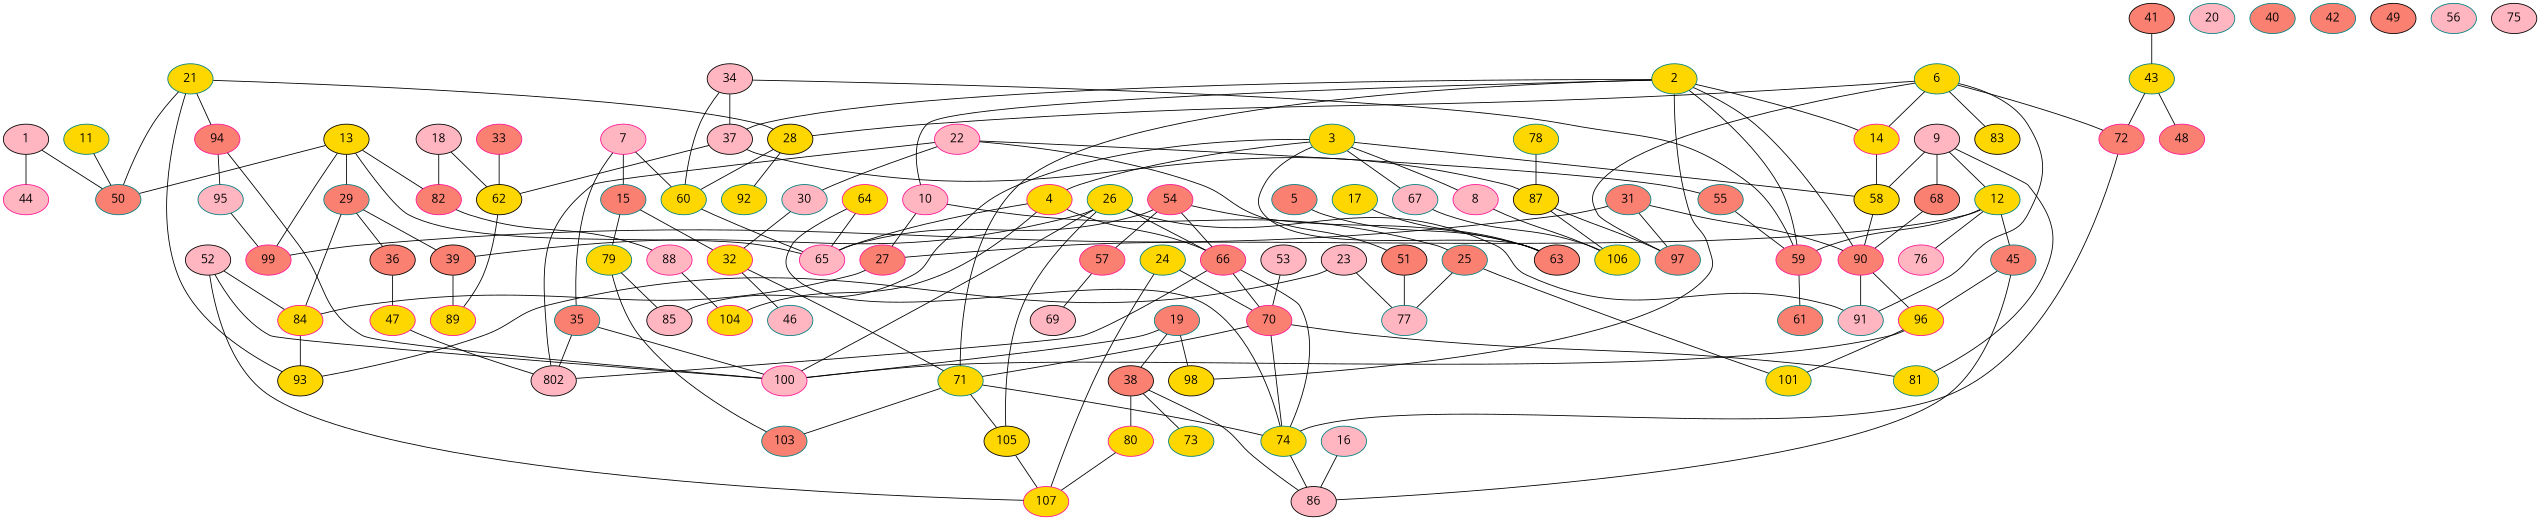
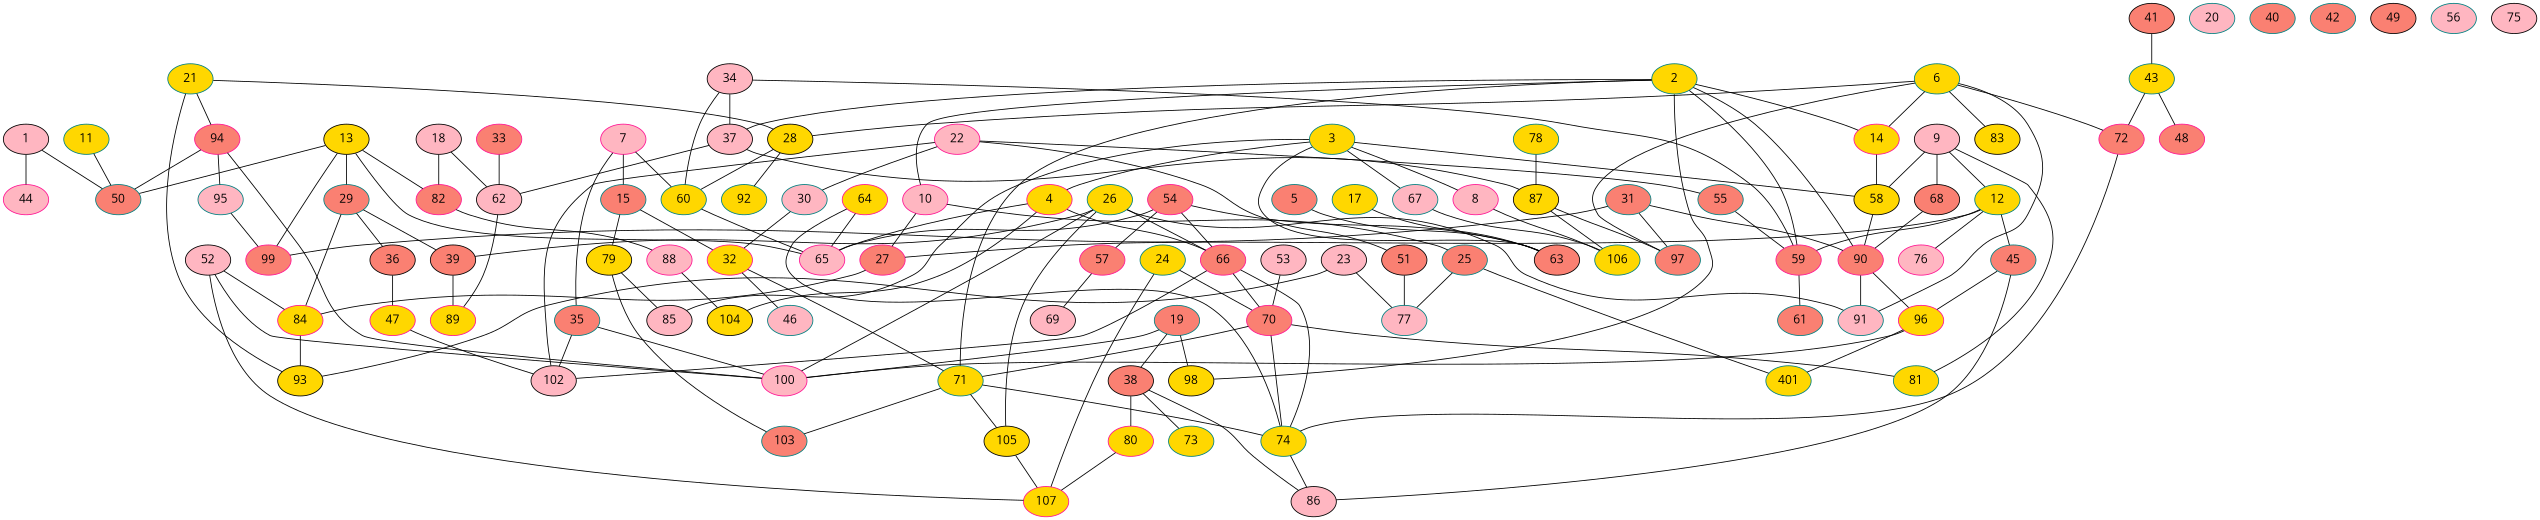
edge "21" -- "50": now "94" -- "50"
node "62": fillcolor gold -> lightpink
node "79": color teal -> black
node "104": color deeppink -> black
node "802": label "802" -> "102"
node "101": label "101" -> "401"
node "16": removed
